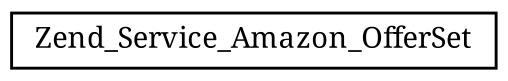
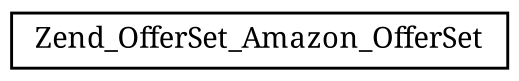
node "Zend_Service_Amazon_OfferSet": label "Zend_Service_Amazon_OfferSet" -> "Zend_OfferSet_Amazon_OfferSet"
